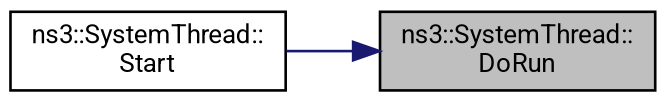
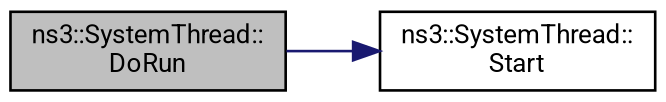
edge "ns3::SystemThread:: Start" -> "ns3::SystemThread:: DoRun": reversed
